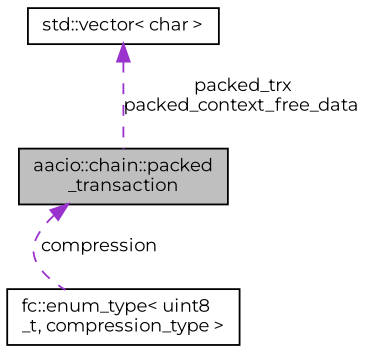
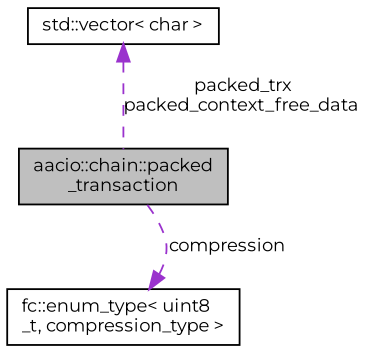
edge "fc::enum_type< uint8 _t, compression_type >" -> "aacio::chain::packed _transaction": reversed
